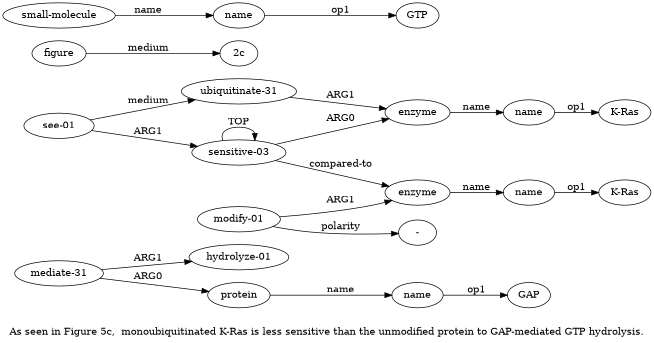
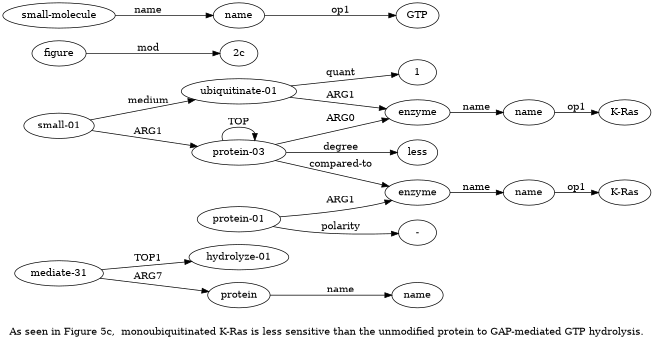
edge "figure" -> "2c": label "medium" -> "mod"
node "1": added
node "ubiquitinate-31": label "ubiquitinate-31" -> "ubiquitinate-01"
node "see-01": label "see-01" -> "small-01"
node "sensitive-03": label "sensitive-03" -> "protein-03"
node "less": added
node "modify-01": label "modify-01" -> "protein-01"
edge "mediate-31" -> "hydrolyze-01": label "ARG1" -> "TOP1"
edge "mediate-31" -> "protein": label "ARG0" -> "ARG7"
node "GAP": removed
